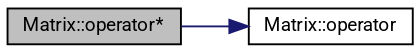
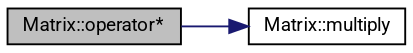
node "Matrix::operator": label "Matrix::operator" -> "Matrix::multiply"
